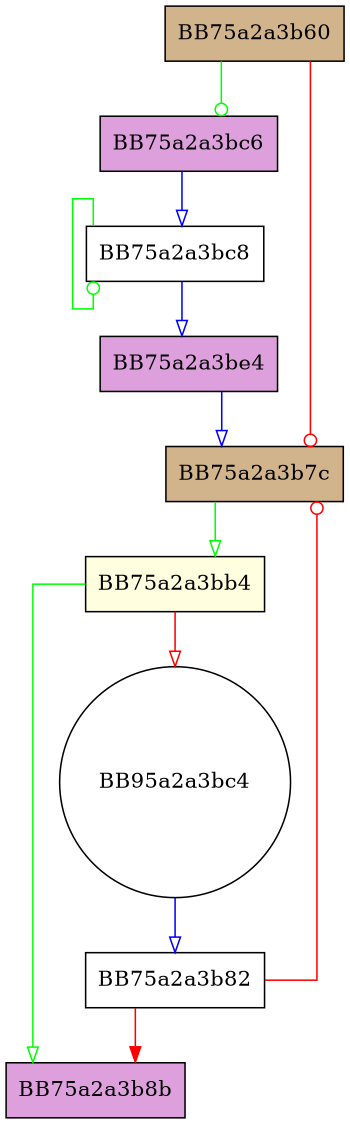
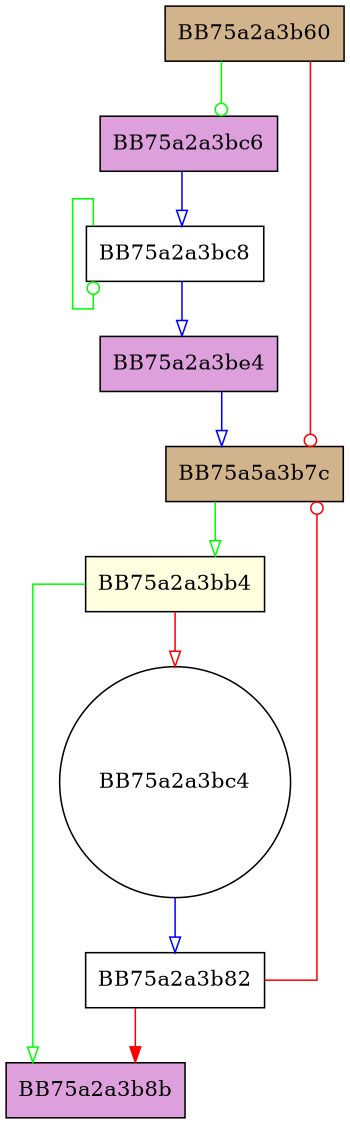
node "BB75a2a3b7c": label "BB75a2a3b7c" -> "BB75a5a3b7c"
node "BB95a2a3bc4": label "BB95a2a3bc4" -> "BB75a2a3bc4"
